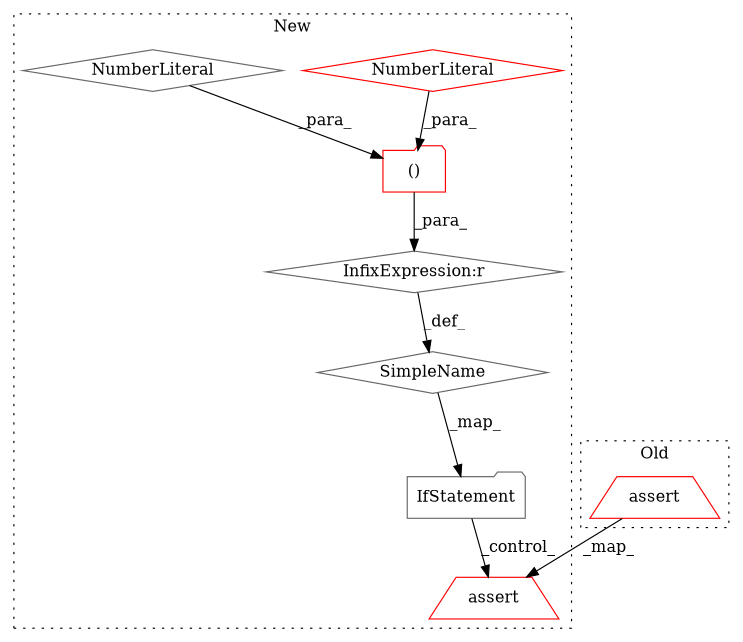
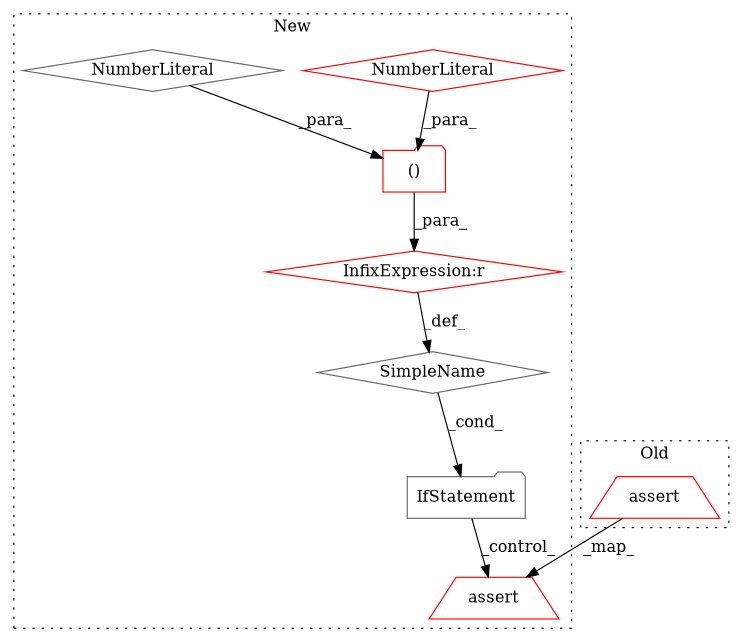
node "InfixExpression:r": color gray40 -> red
edge "SimpleName" -> "IfStatement": label "_map_" -> "_cond_"
